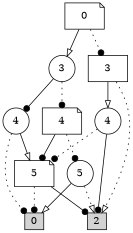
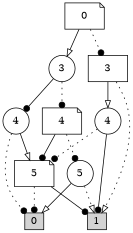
node "2": label "2" -> "1"
